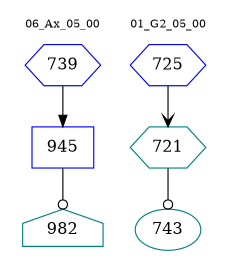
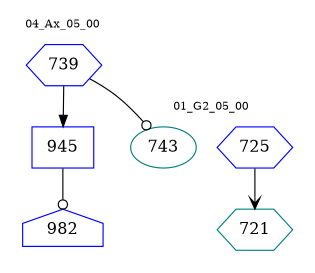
cluster "06_Ax_05_00": label "06_Ax_05_00" -> "04_Ax_05_00"
edge "721" -> "743": now "739" -> "743"
node "982": color teal -> blue
